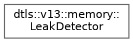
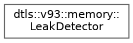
node "dtls::v13::memory:: LeakDetector": label "dtls::v13::memory:: LeakDetector" -> "dtls::v93::memory:: LeakDetector"
